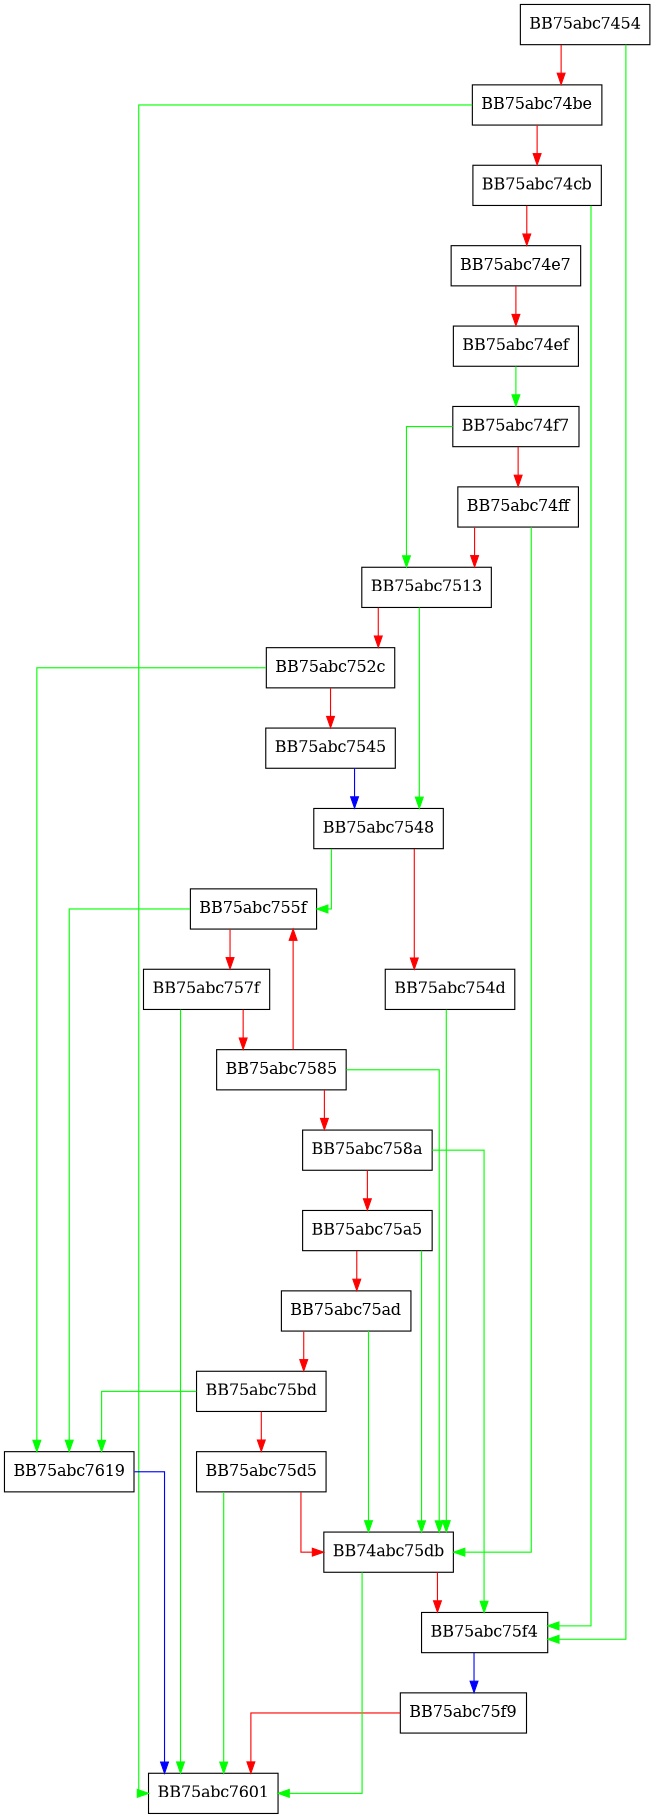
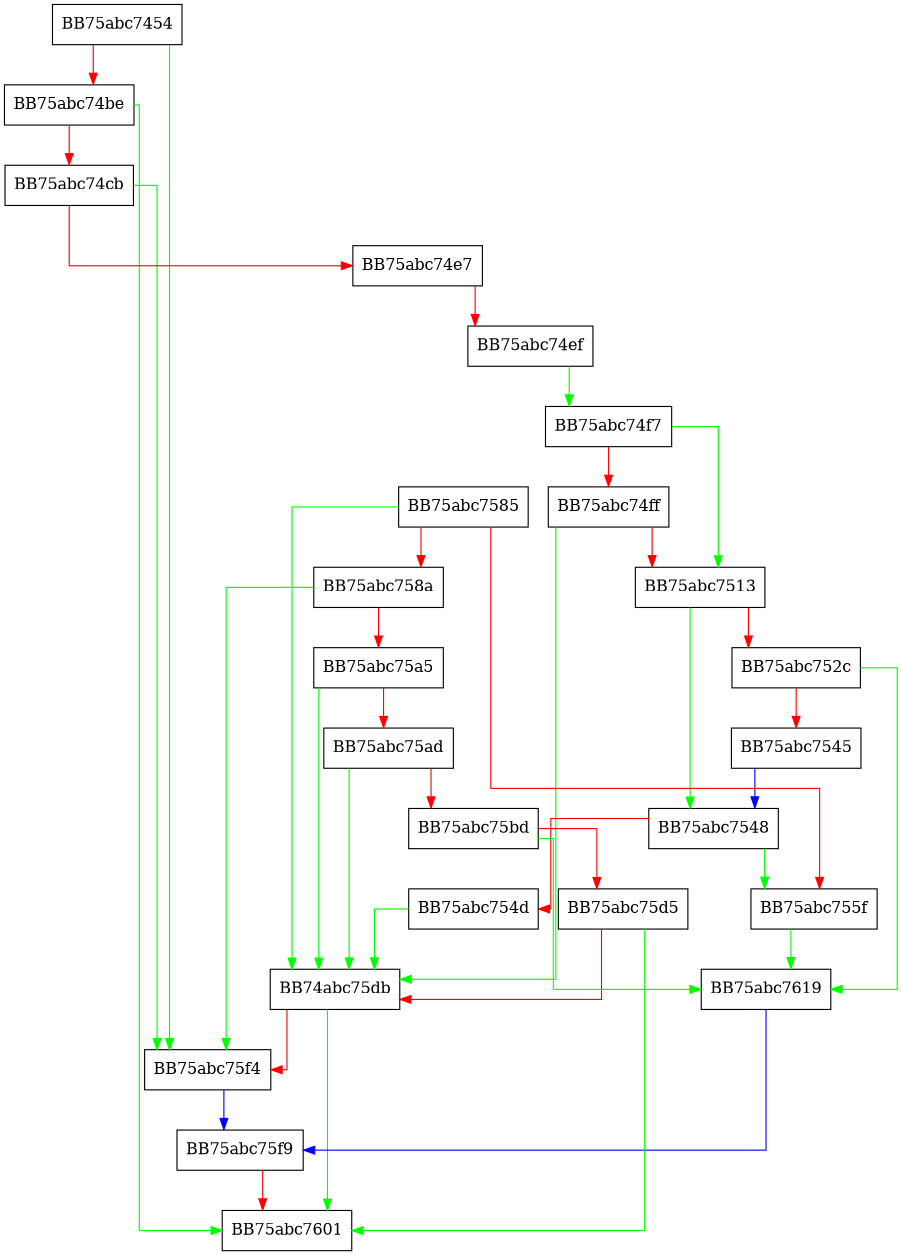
node "BB75abc757f": removed
edge "BB75abc7619" -> "BB75abc7601": now "BB75abc7619" -> "BB75abc75f9"
